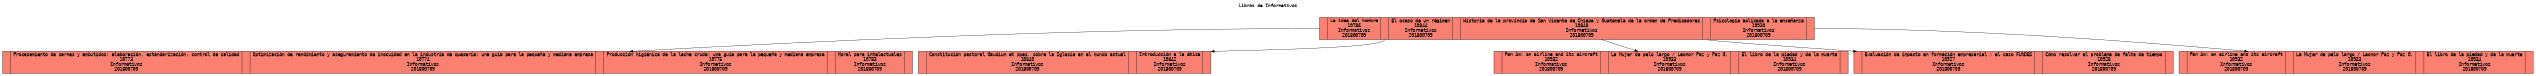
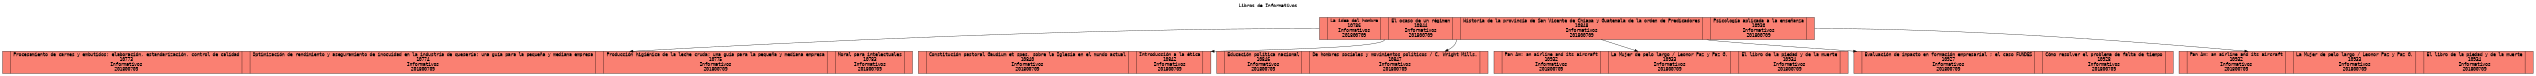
node "Educación política nacional": added
